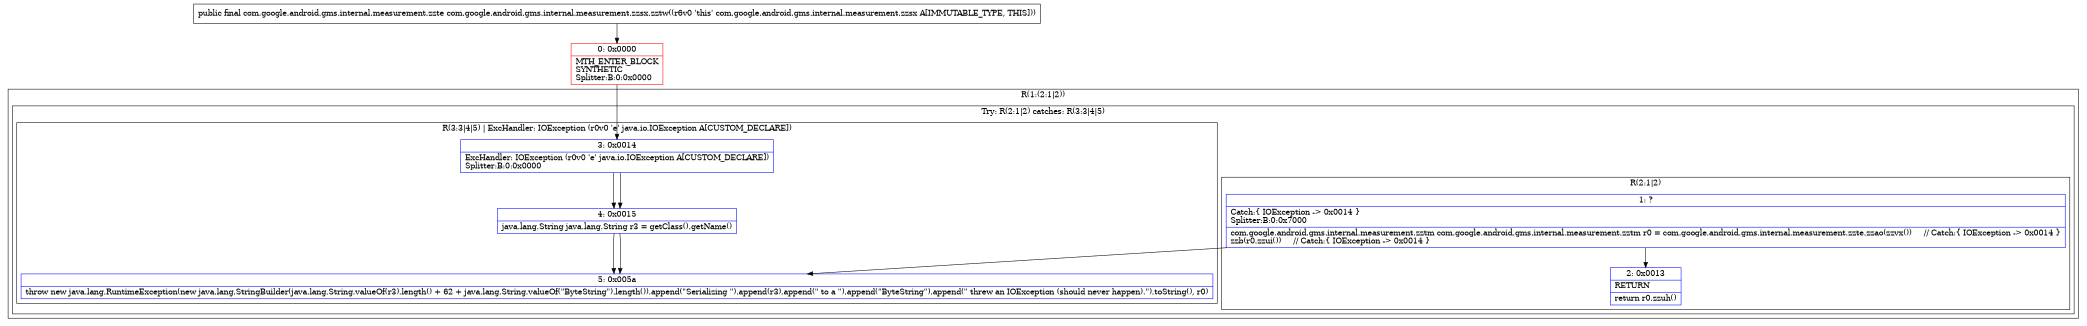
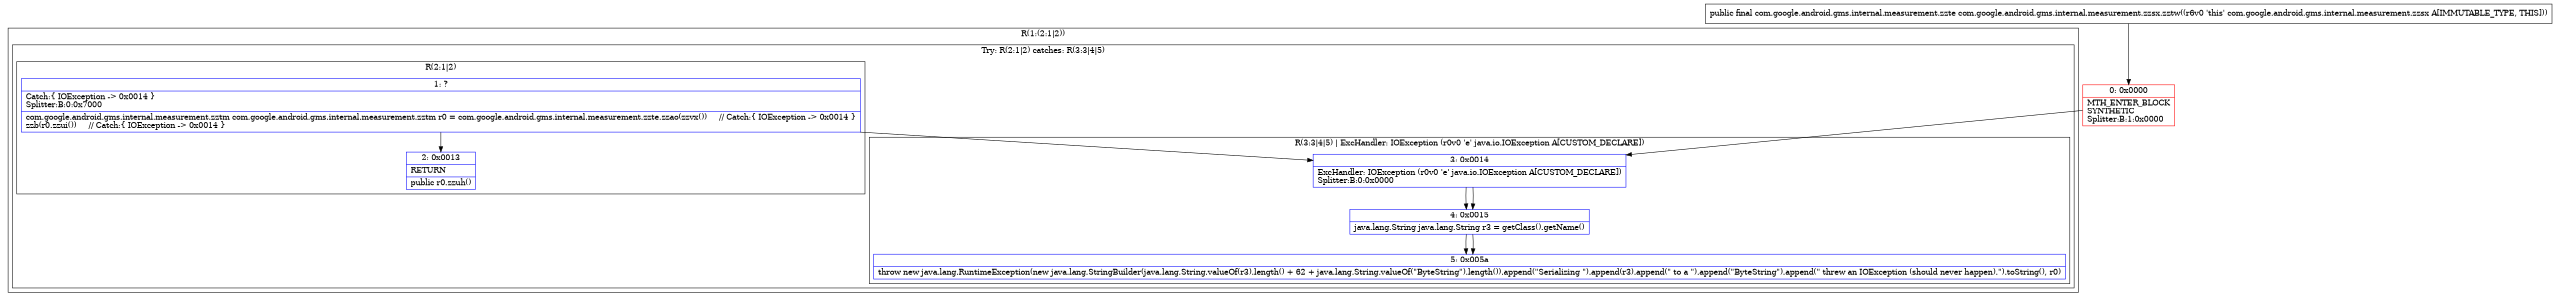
node "0: 0x0000": text "Splitter:B:0:0x0000" -> "Splitter:B:1:0x0000"
edge "1: ?" -> "5: 0x005a": now "1: ?" -> "3: 0x0014"
node "2: 0x0013": text "return r0.zzuh()" -> "public r0.zzuh()"
